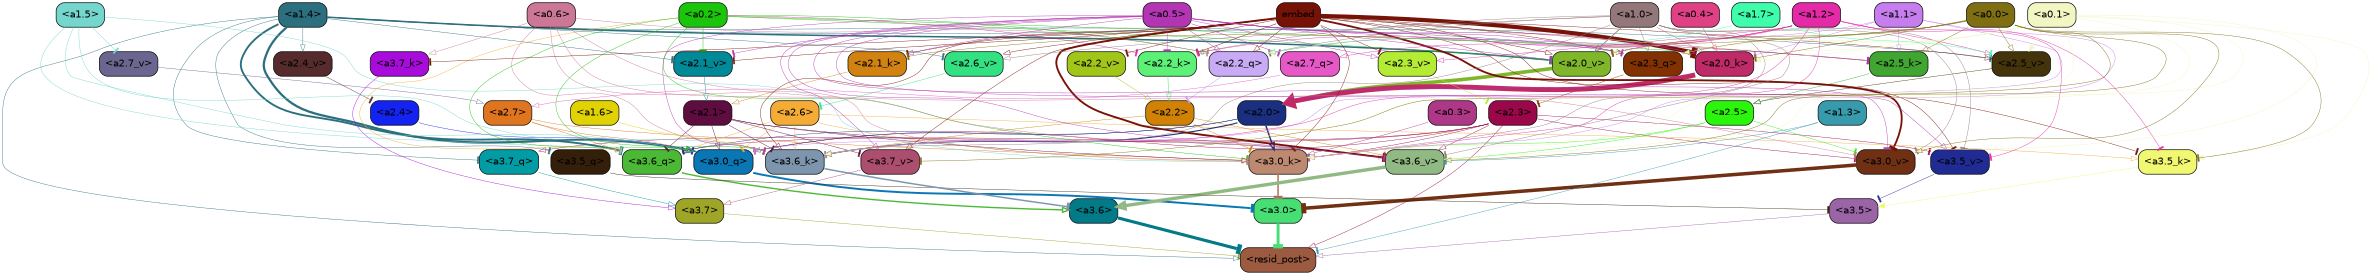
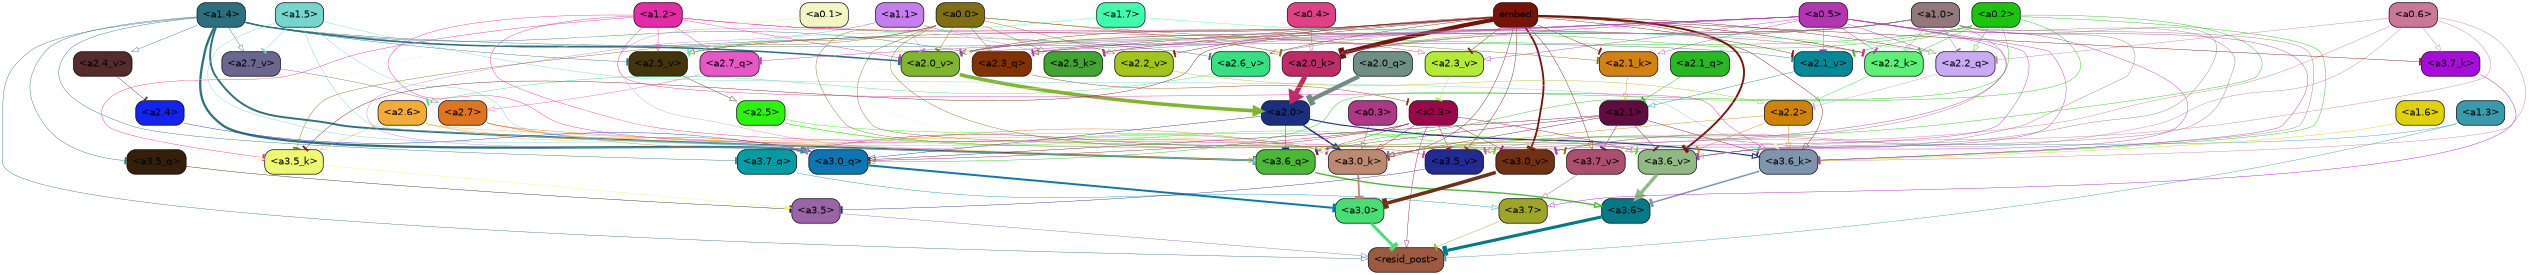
edge "<a0.2>" -> "<a2.2_k>": color #e42aa6 -> #1bc50b
edge "<a1.4>" -> "<a2.7_v>": added
edge "<a0.0>" -> "<a2.2_v>": added
edge "<a1.2>" -> "<a2.2_q>": removed
node "<a2.0_q>": added
node "<a2.1_q>": added
edge "<a0.2>" -> "<a3.6_q>": color #f5ac37 -> #1bc50b
edge "<a2.5_k>" -> "<a2.5>": removed
edge "<a2.6>" -> "<a3.6_k>": removed
edge "<a2.2>" -> "<a3.0_k>": arrowhead tee -> onormal
